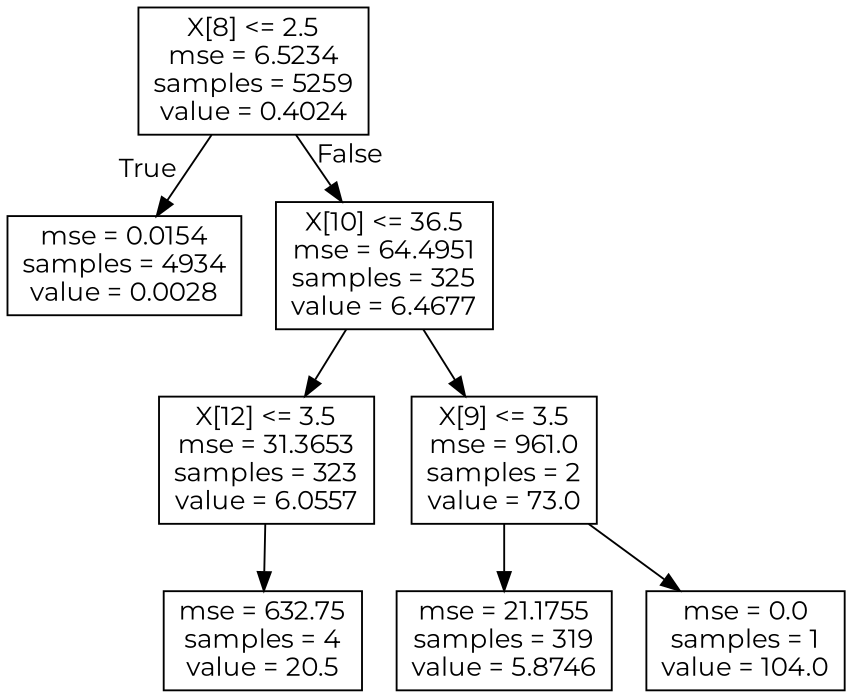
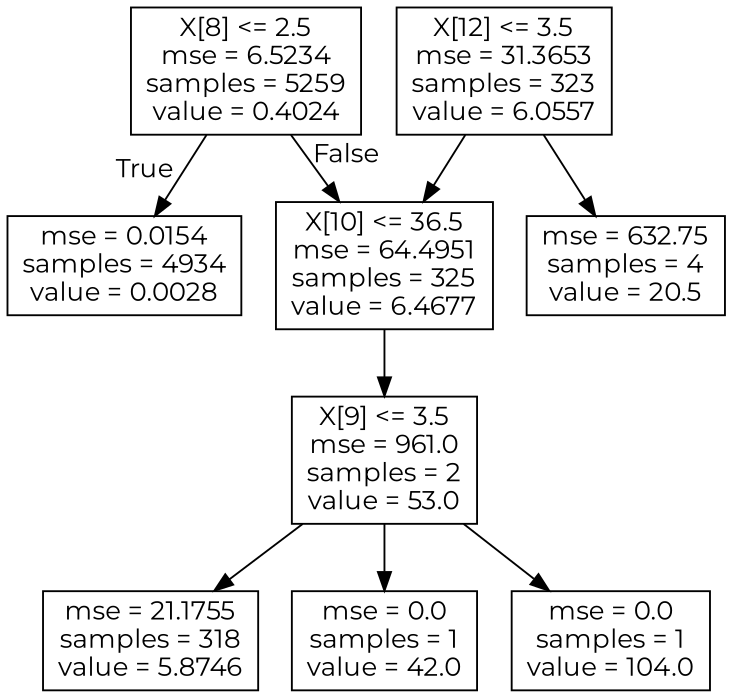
edge "X[10] <= 36.5 mse = 64.4951 samples = 325 value = 6.4677" -> "X[12] <= 3.5 mse = 31.3653 samples = 323 value = 6.0557": reversed
node "X[9] <= 3.5 mse = 961.0 samples = 2 value = 73.0": label "X[9] <= 3.5 mse = 961.0 samples = 2 value = 73.0" -> "X[9] <= 3.5 mse = 961.0 samples = 2 value = 53.0"
node "mse = 0.0 samples = 1 value = 42.0": added
node "mse = 21.1755 samples = 319 value = 5.8746": label "mse = 21.1755 samples = 319 value = 5.8746" -> "mse = 21.1755 samples = 318 value = 5.8746"
